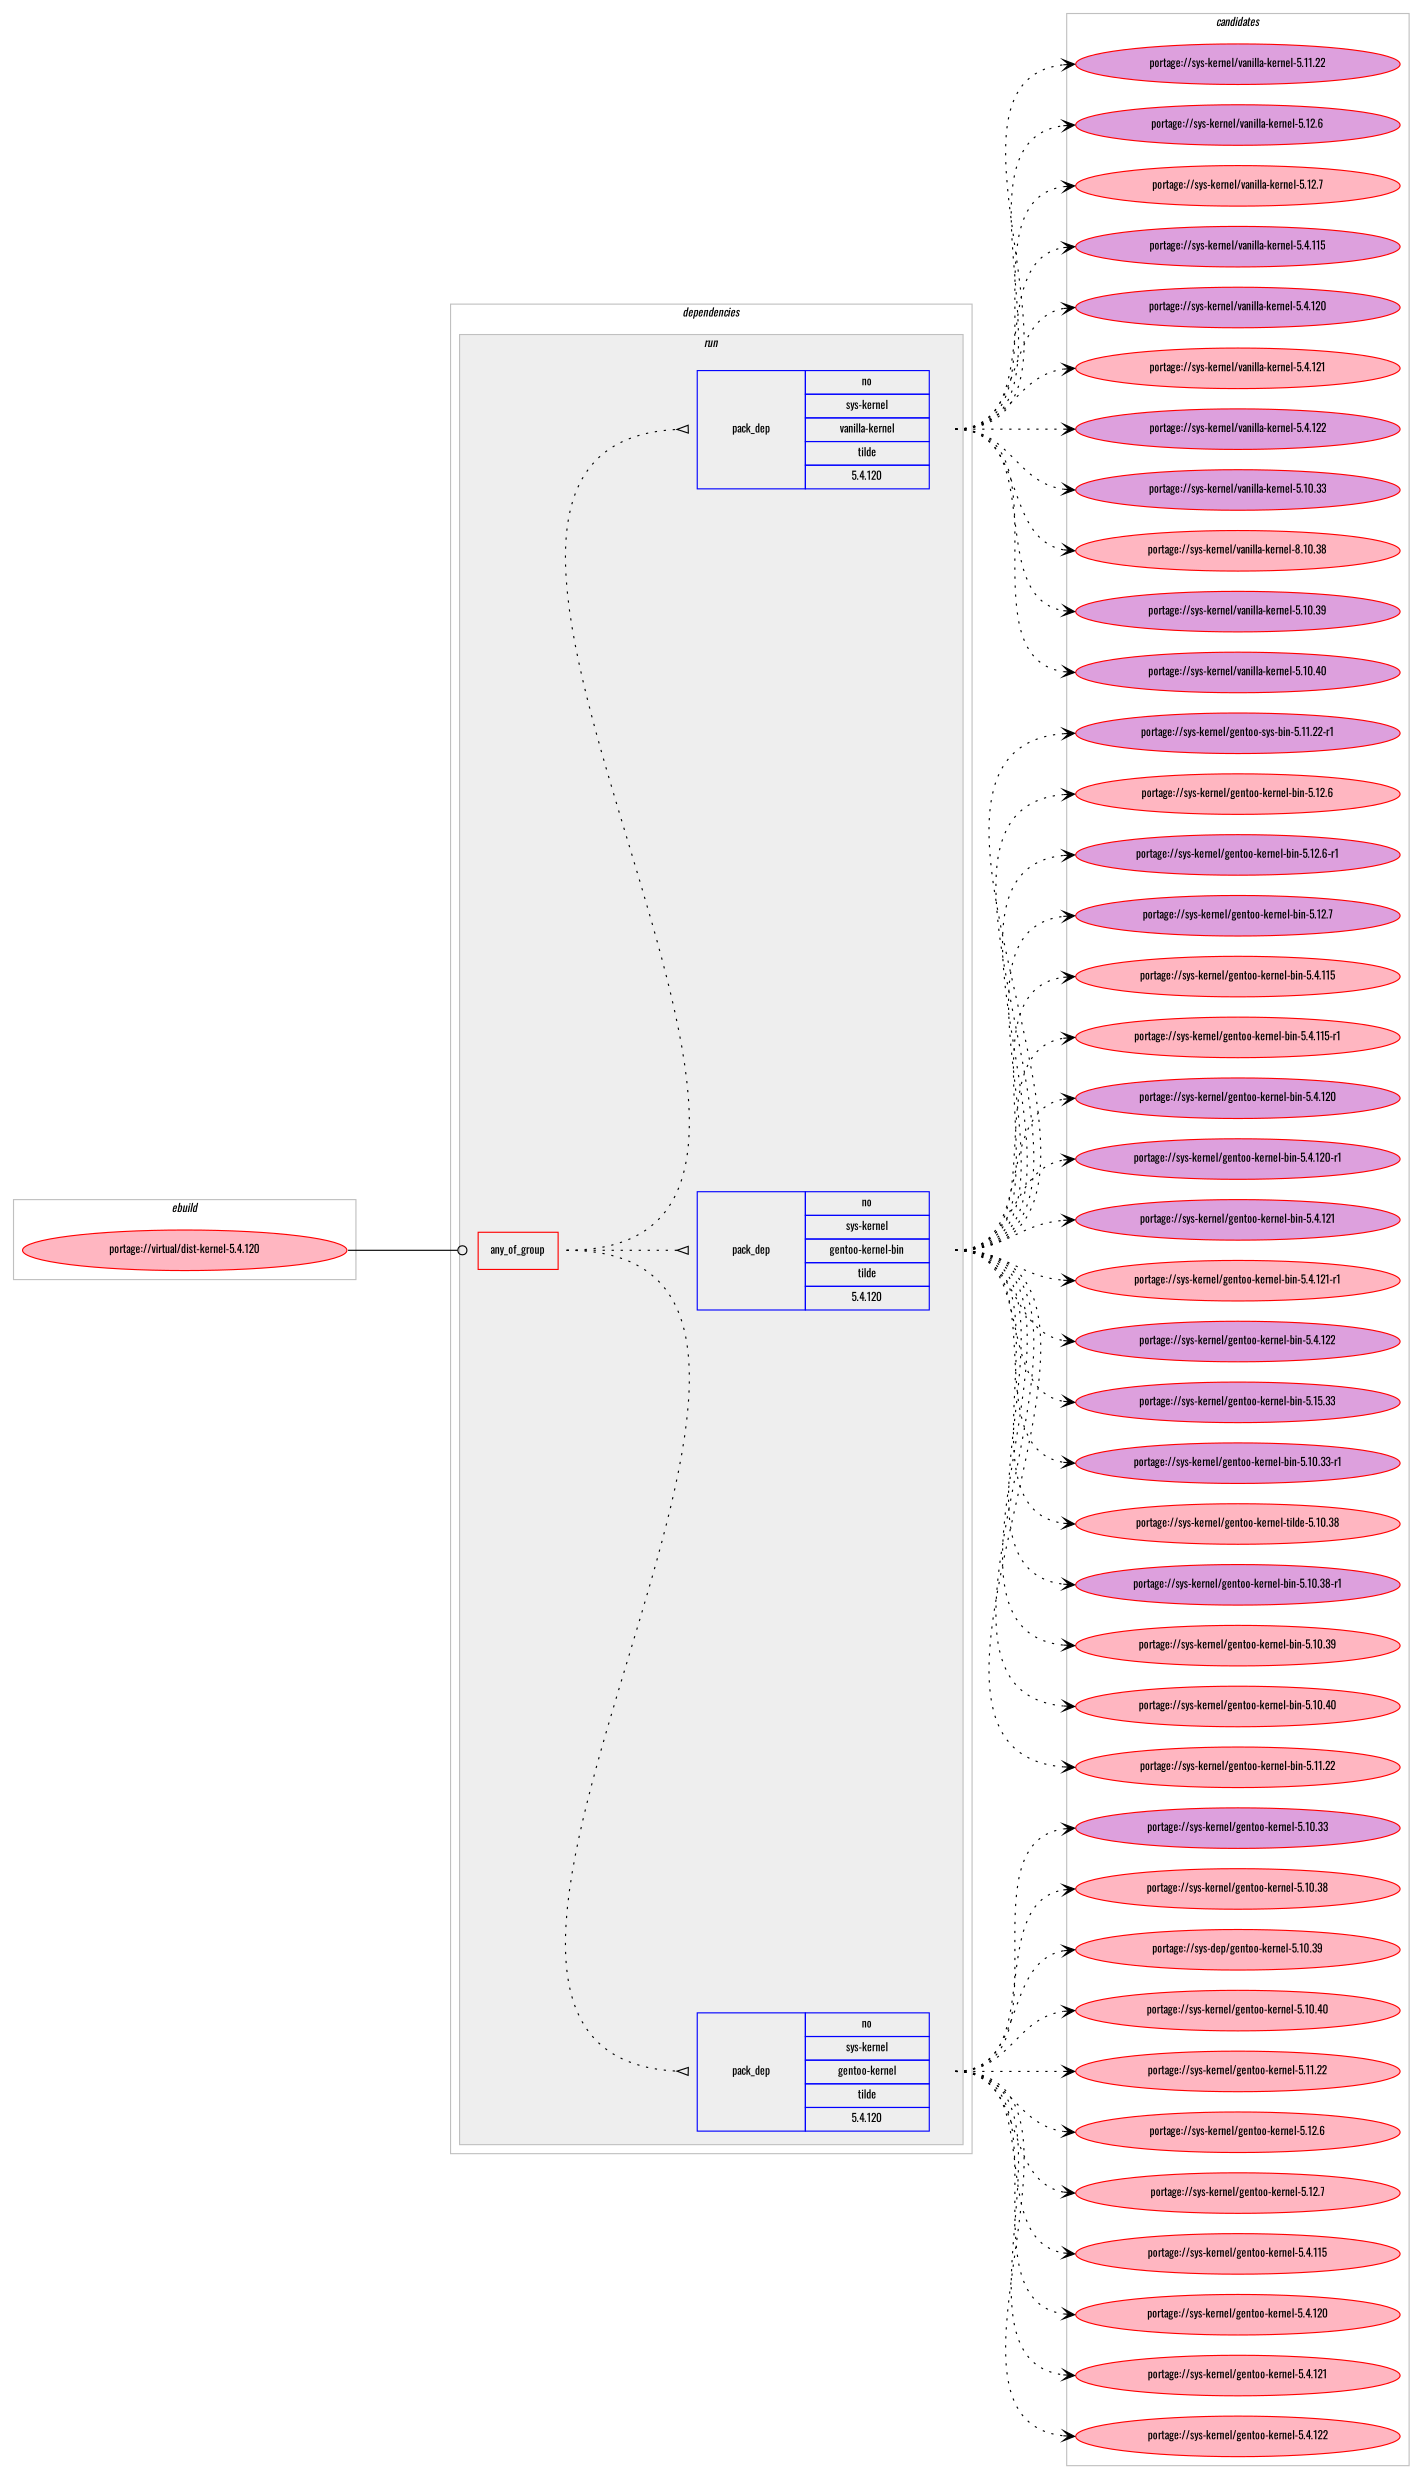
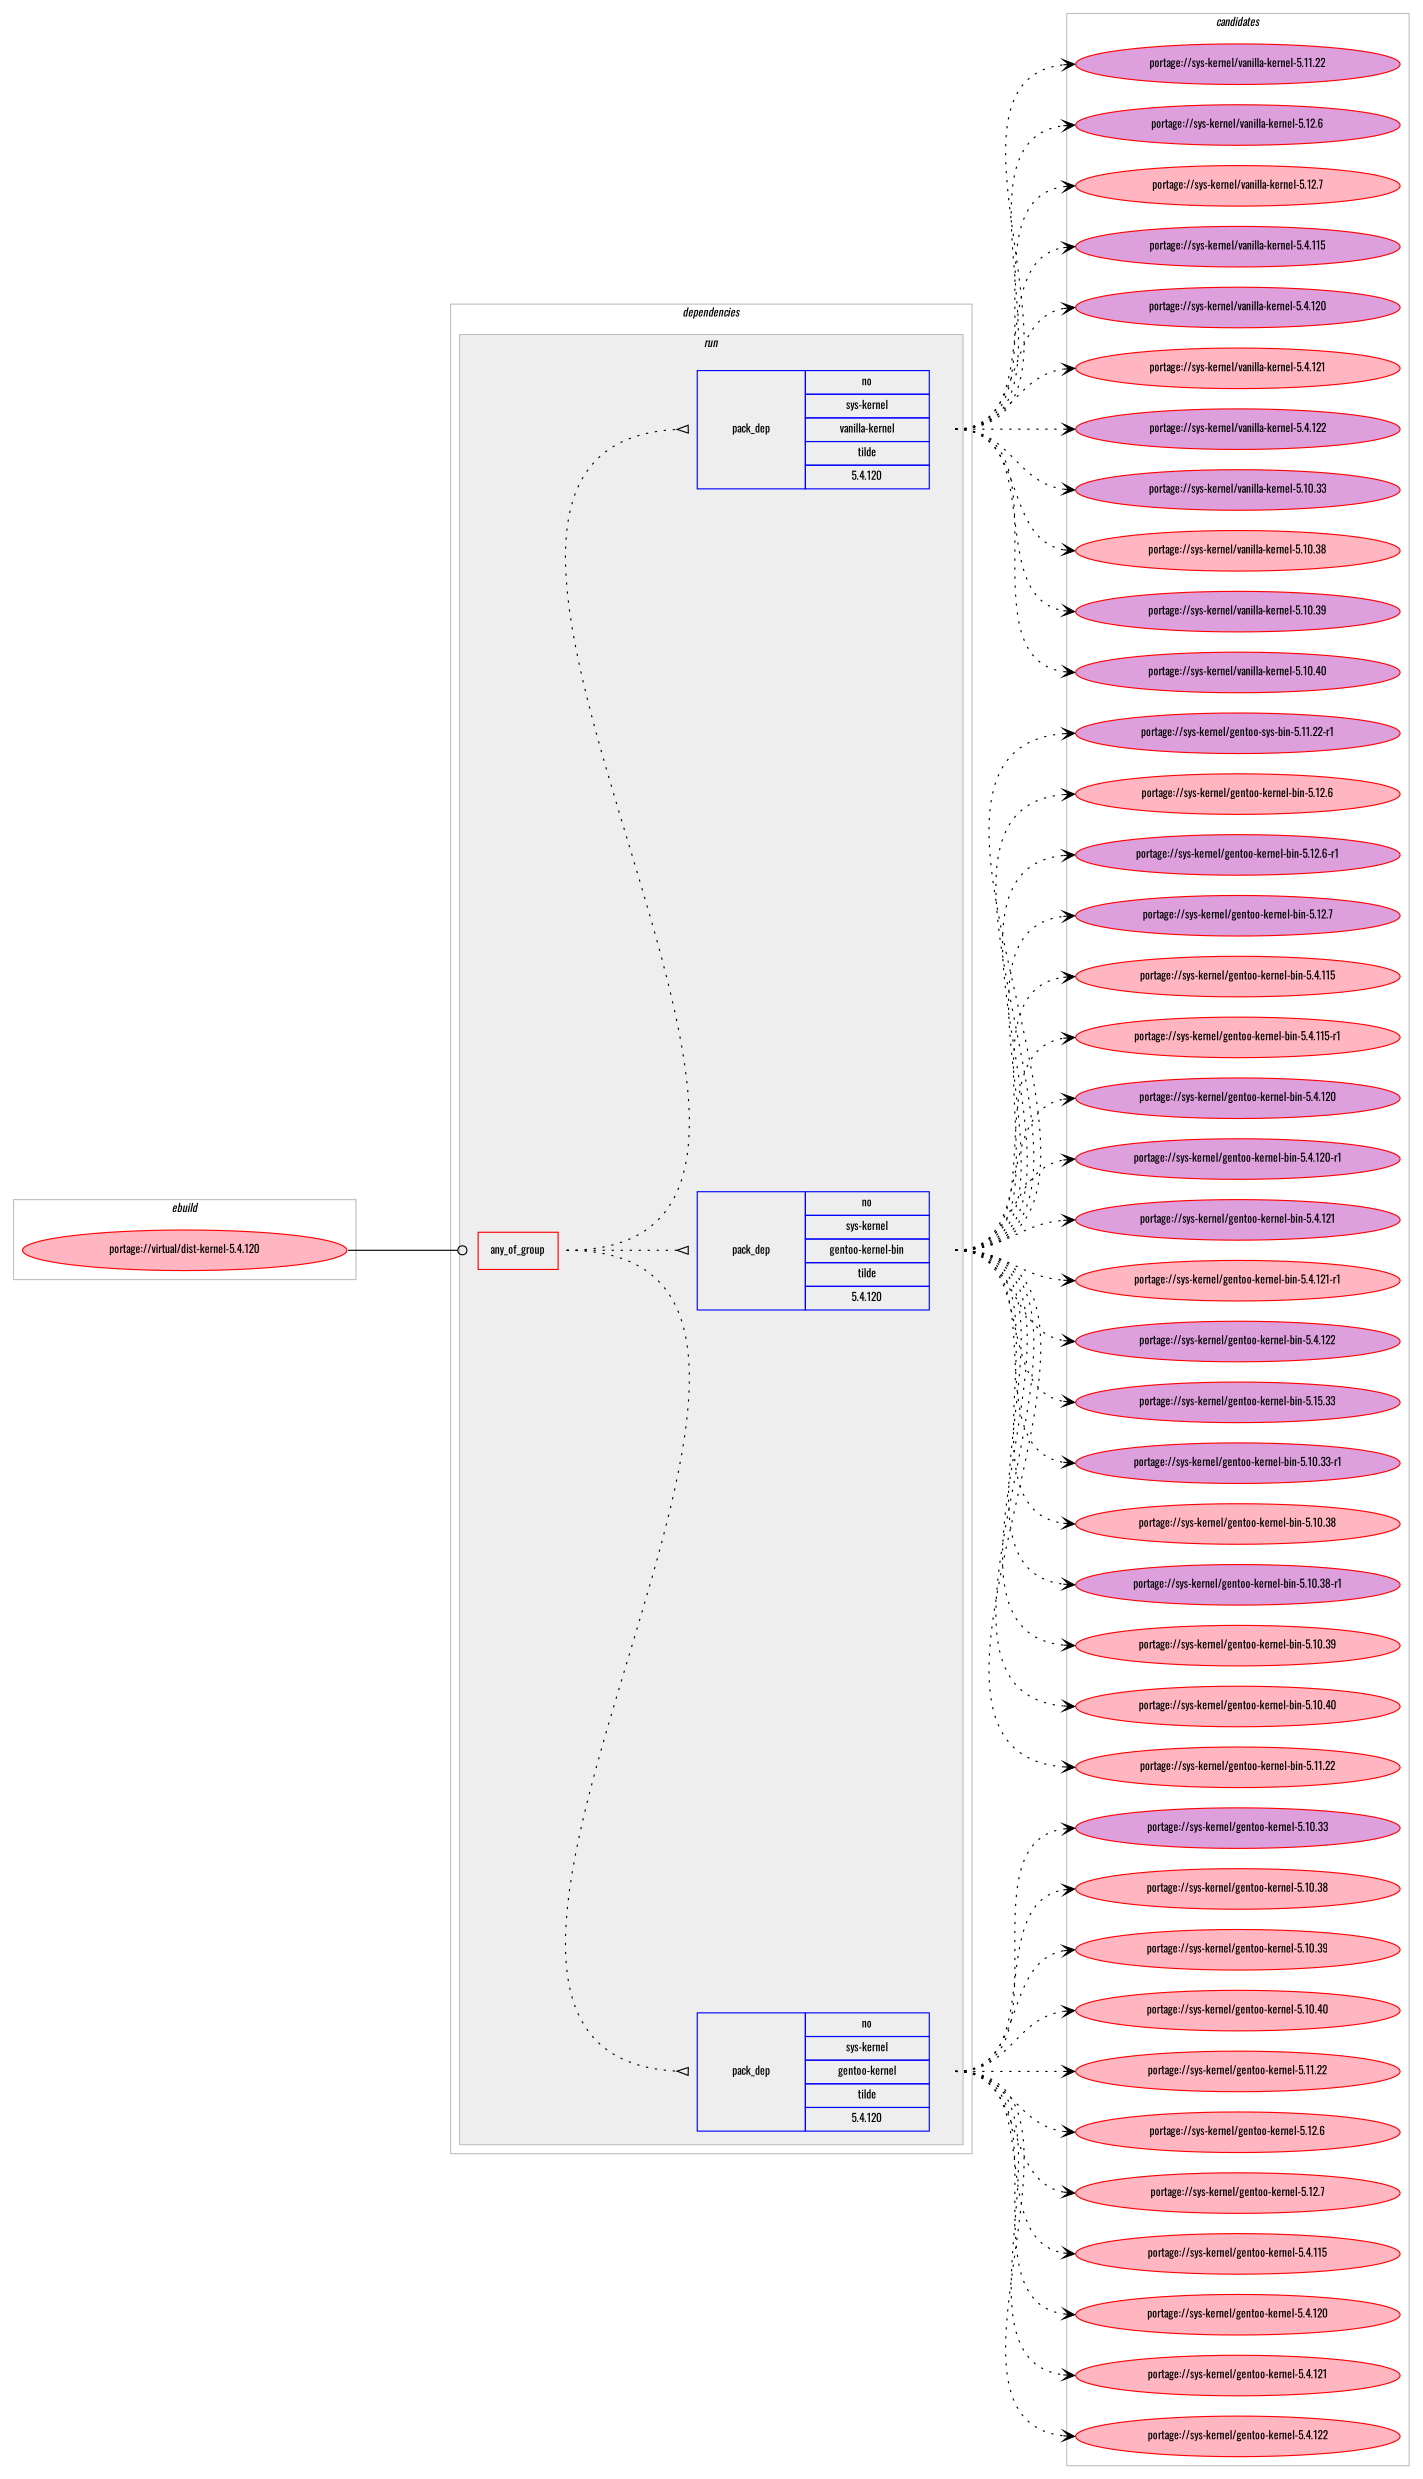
node "portage://sys-kernel/vanilla-kernel-8.10.38": label "portage://sys-kernel/vanilla-kernel-8.10.38" -> "portage://sys-kernel/vanilla-kernel-5.10.38"
node "portage://sys-kernel/gentoo-kernel-tilde-5.10.38": label "portage://sys-kernel/gentoo-kernel-tilde-5.10.38" -> "portage://sys-kernel/gentoo-kernel-bin-5.10.38"
node "portage://sys-dep/gentoo-kernel-5.10.39": label "portage://sys-dep/gentoo-kernel-5.10.39" -> "portage://sys-kernel/gentoo-kernel-5.10.39"
